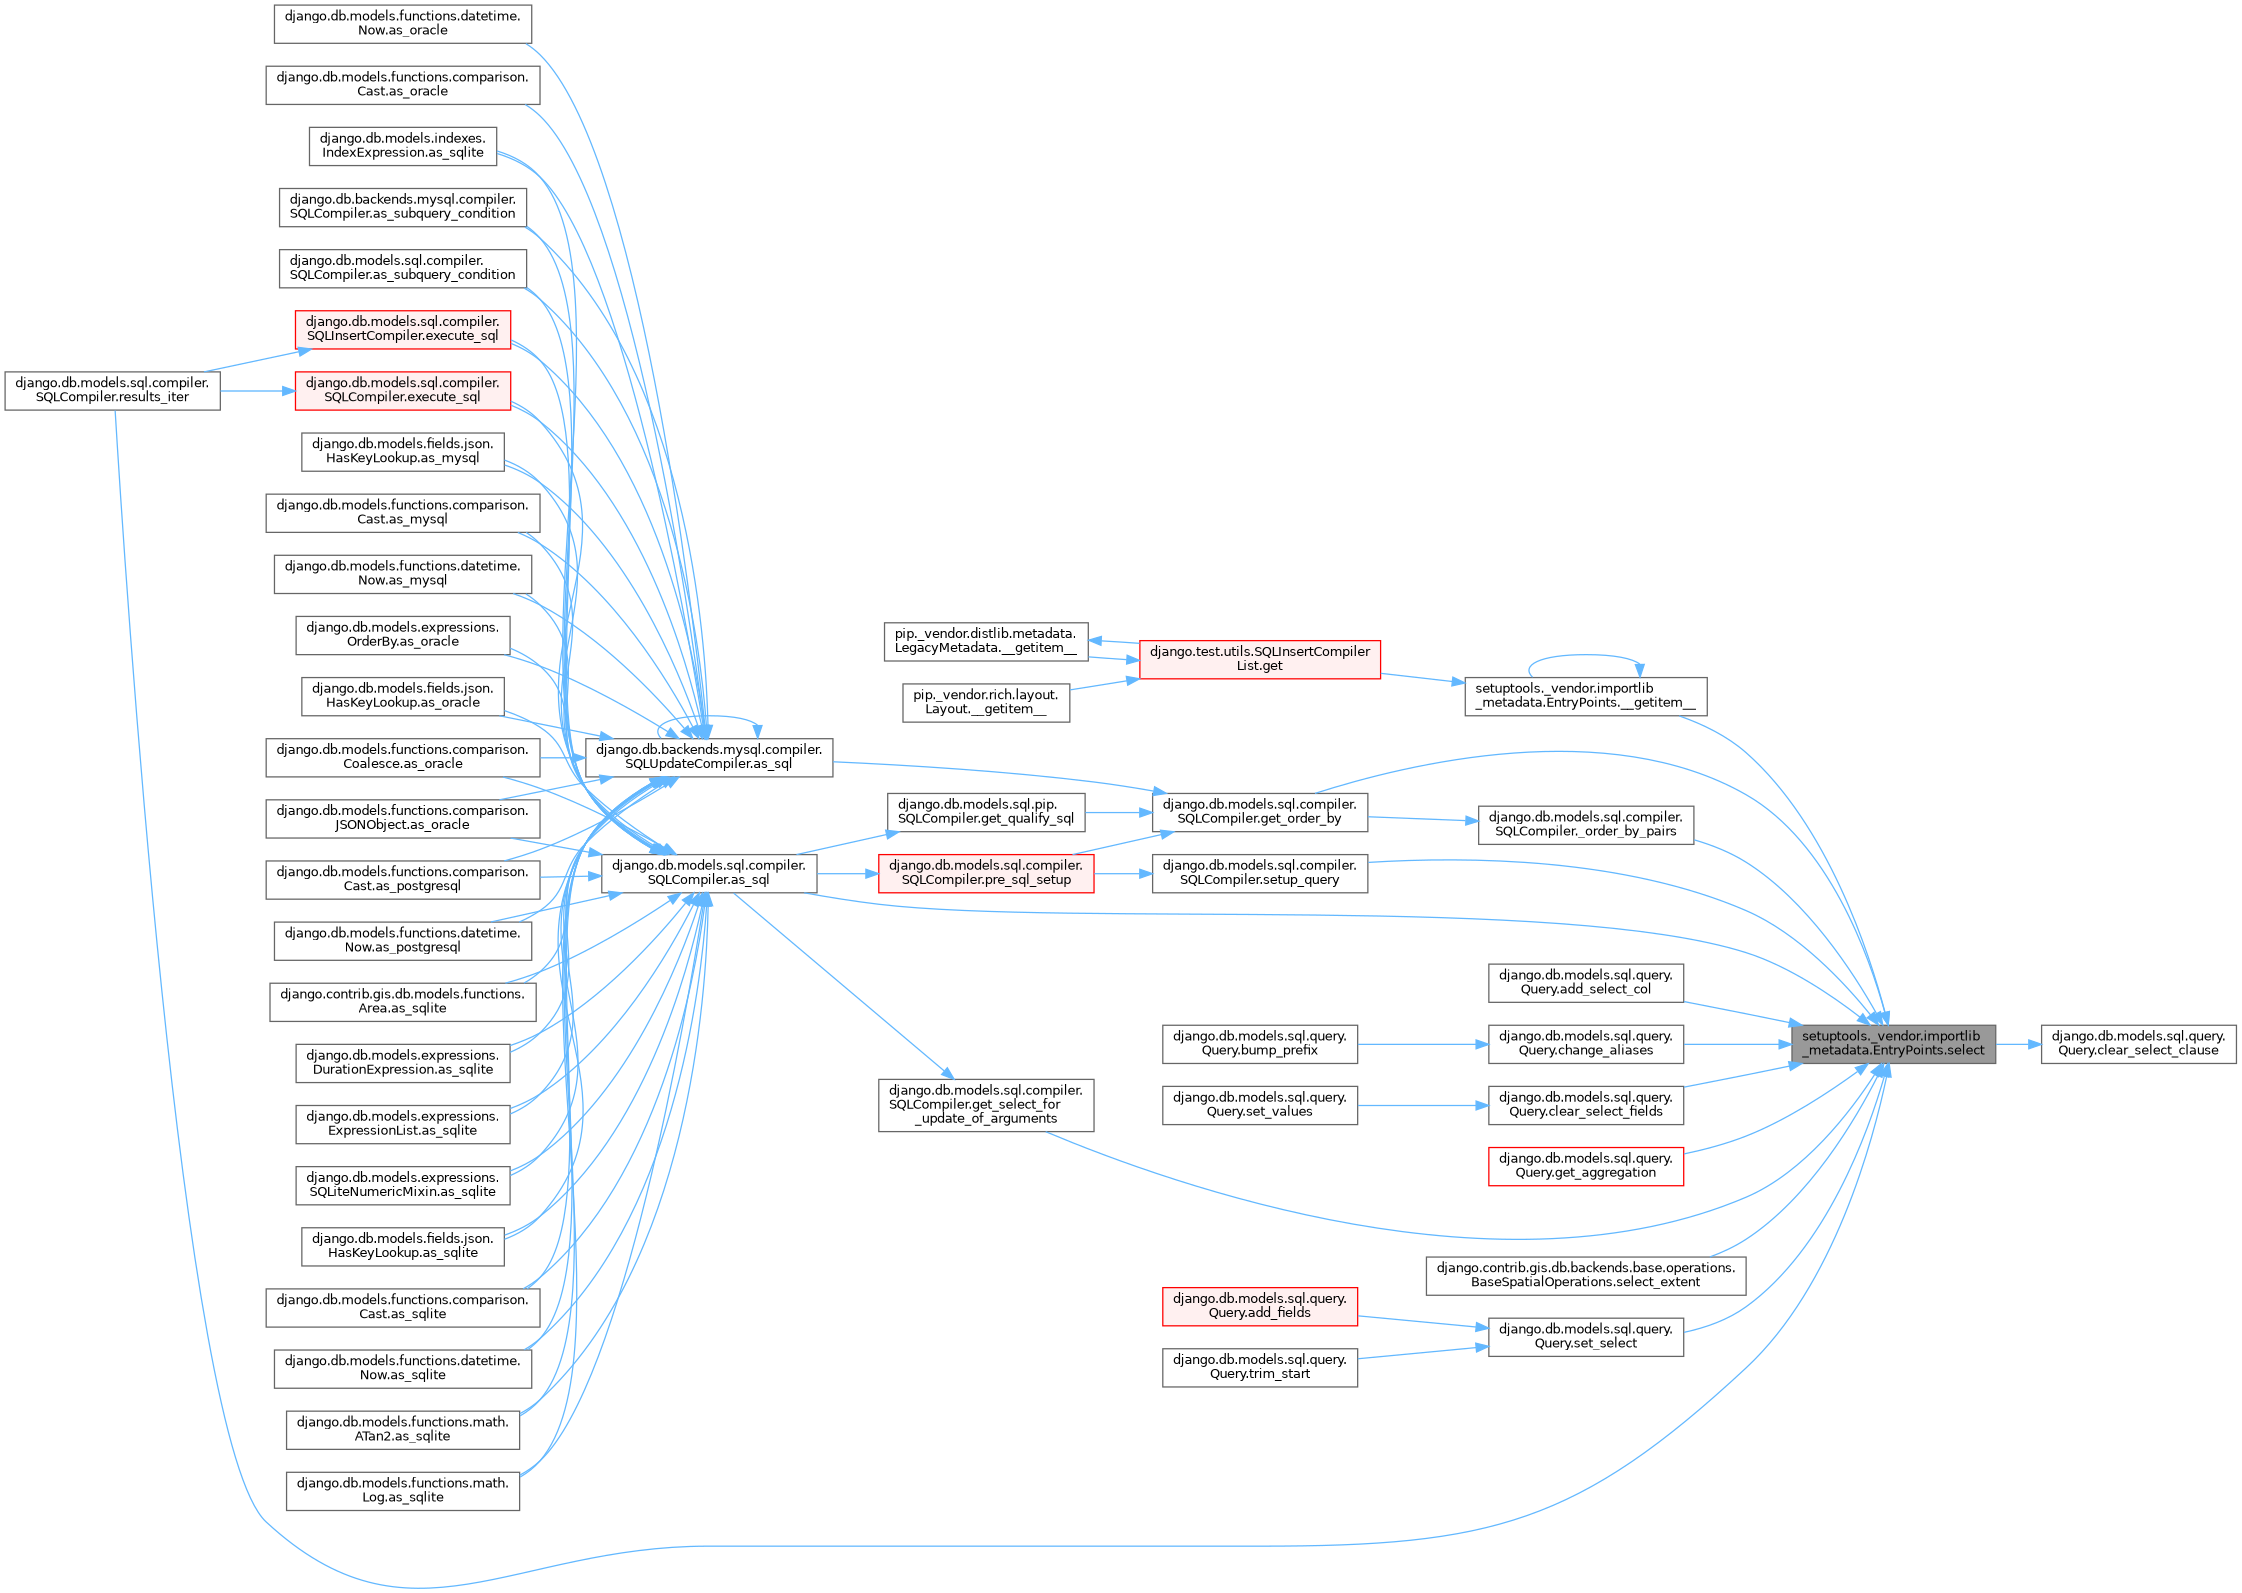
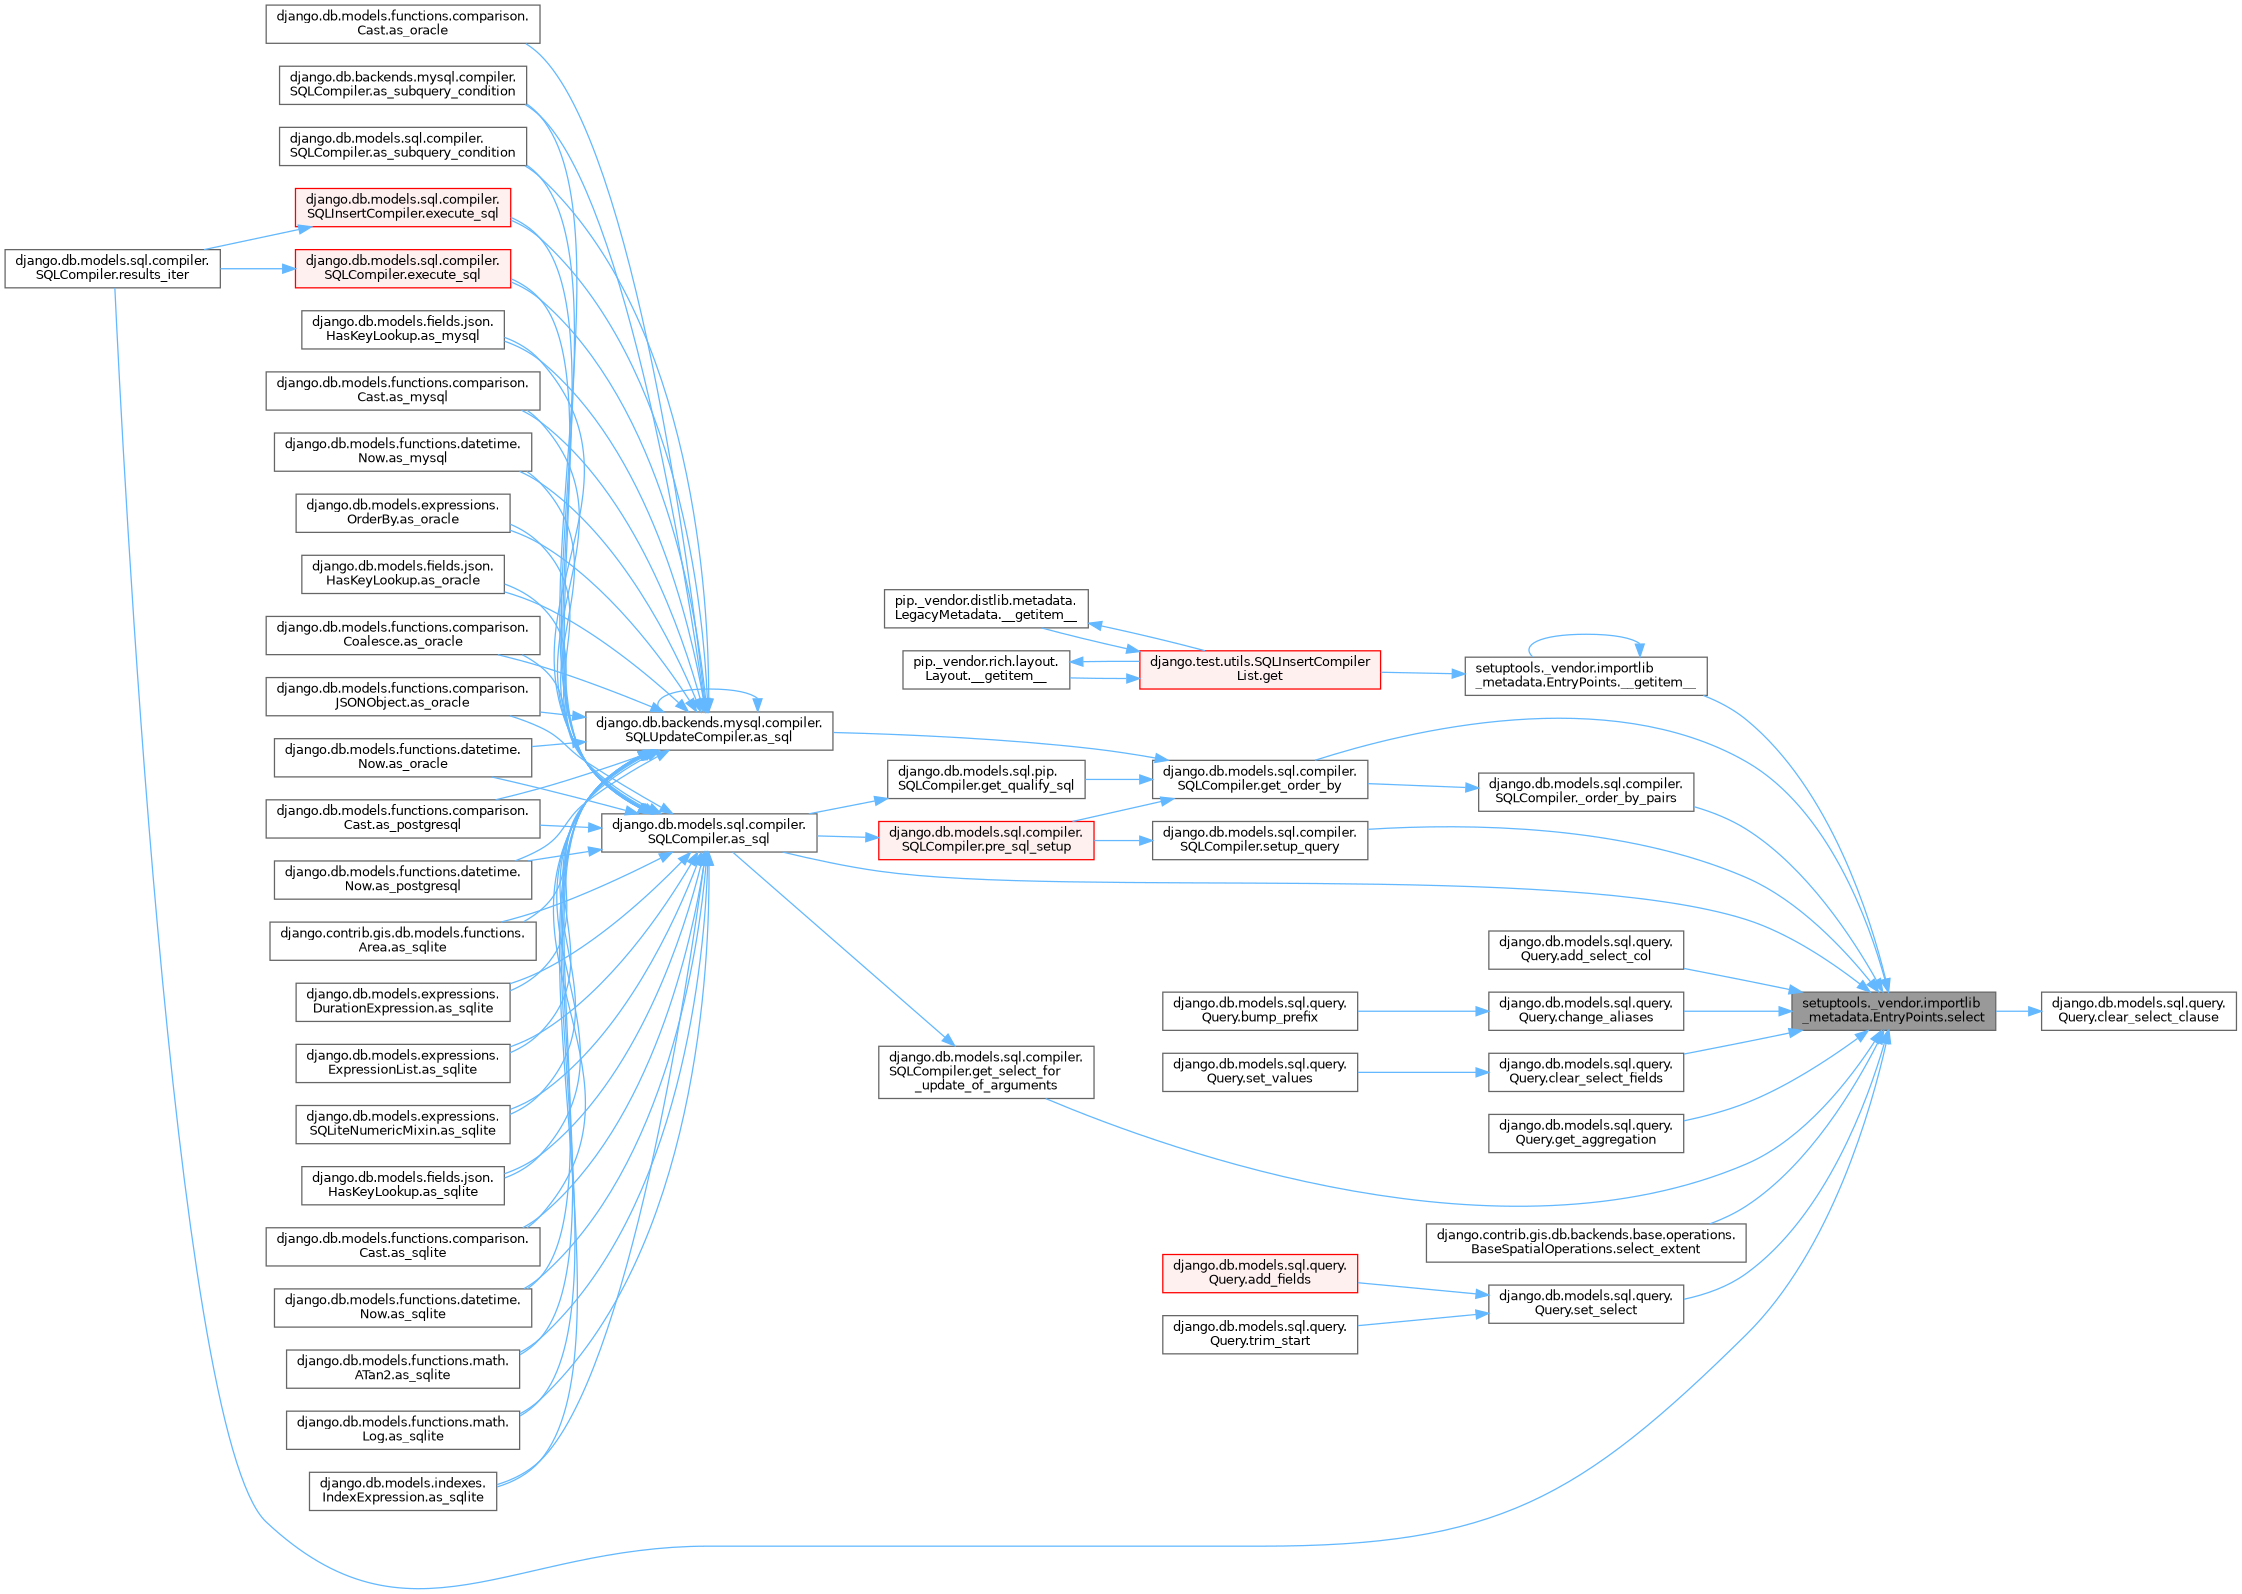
edge "django.test.utils.SQLInsertCompiler List.get" -> "pip._vendor.rich.layout. Layout.__getitem__": added
edge "django.db.models.functions.datetime. Now.as_oracle" -> "django.db.models.sql.compiler. SQLCompiler.as_sql": added
node "django.db.models.sql.query. Query.get_aggregation": color red -> grey40
